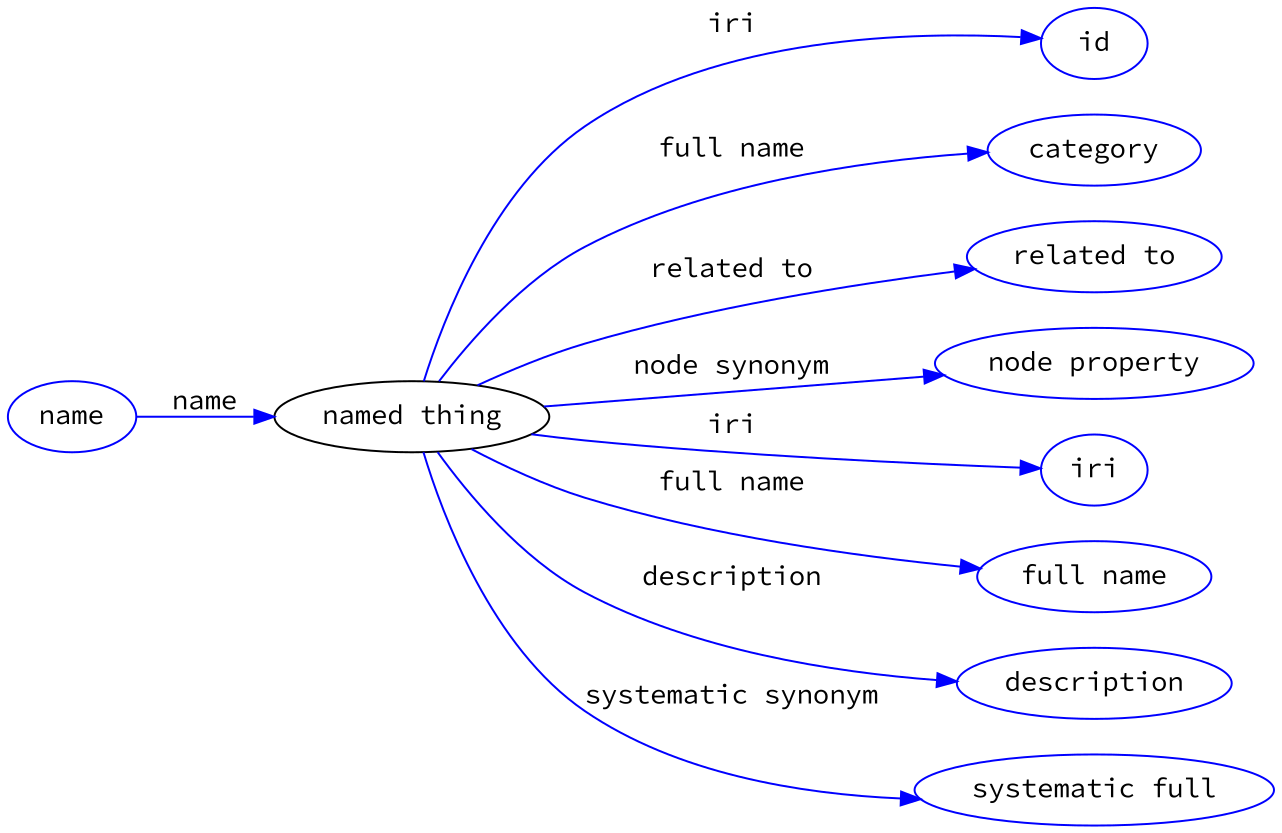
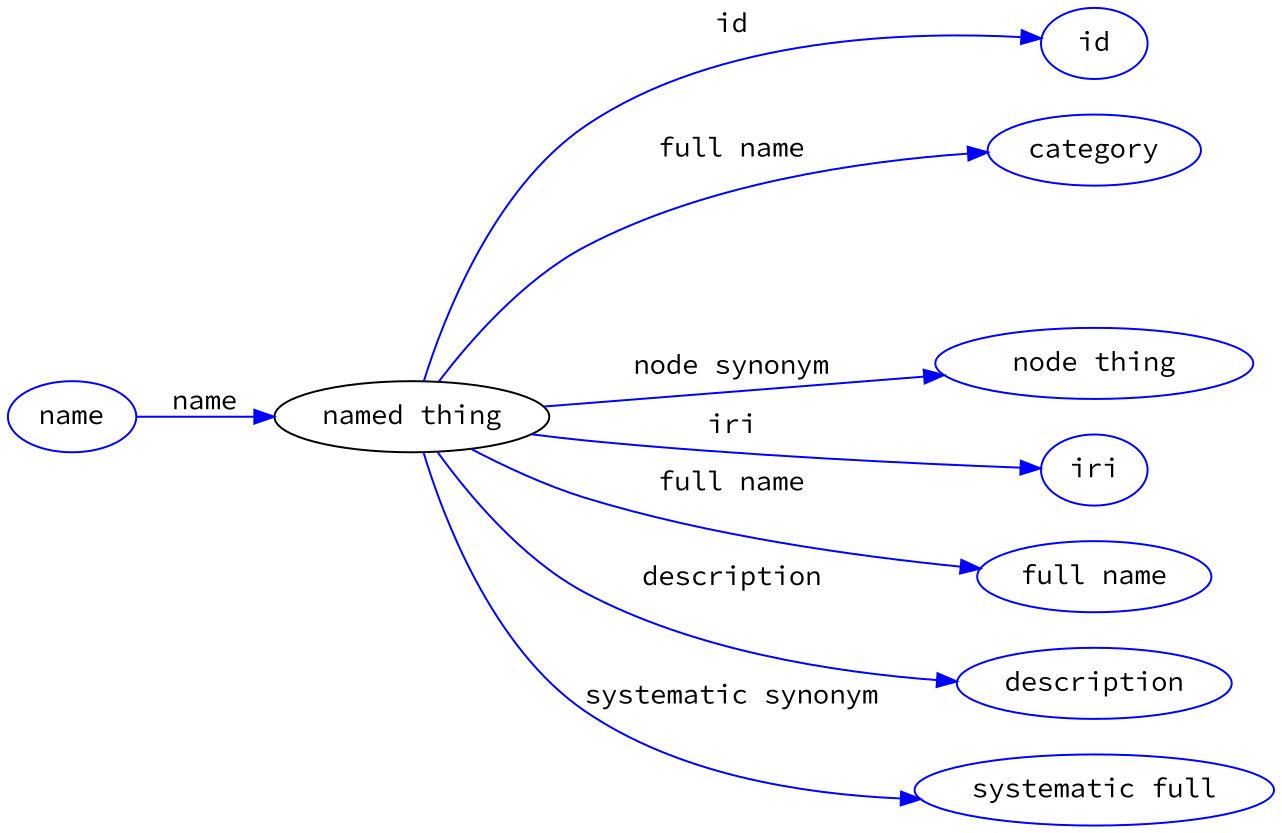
edge "named thing" -> "id": label "iri" -> "id"
node "related to": removed
node "node property": label "node property" -> "node thing"
